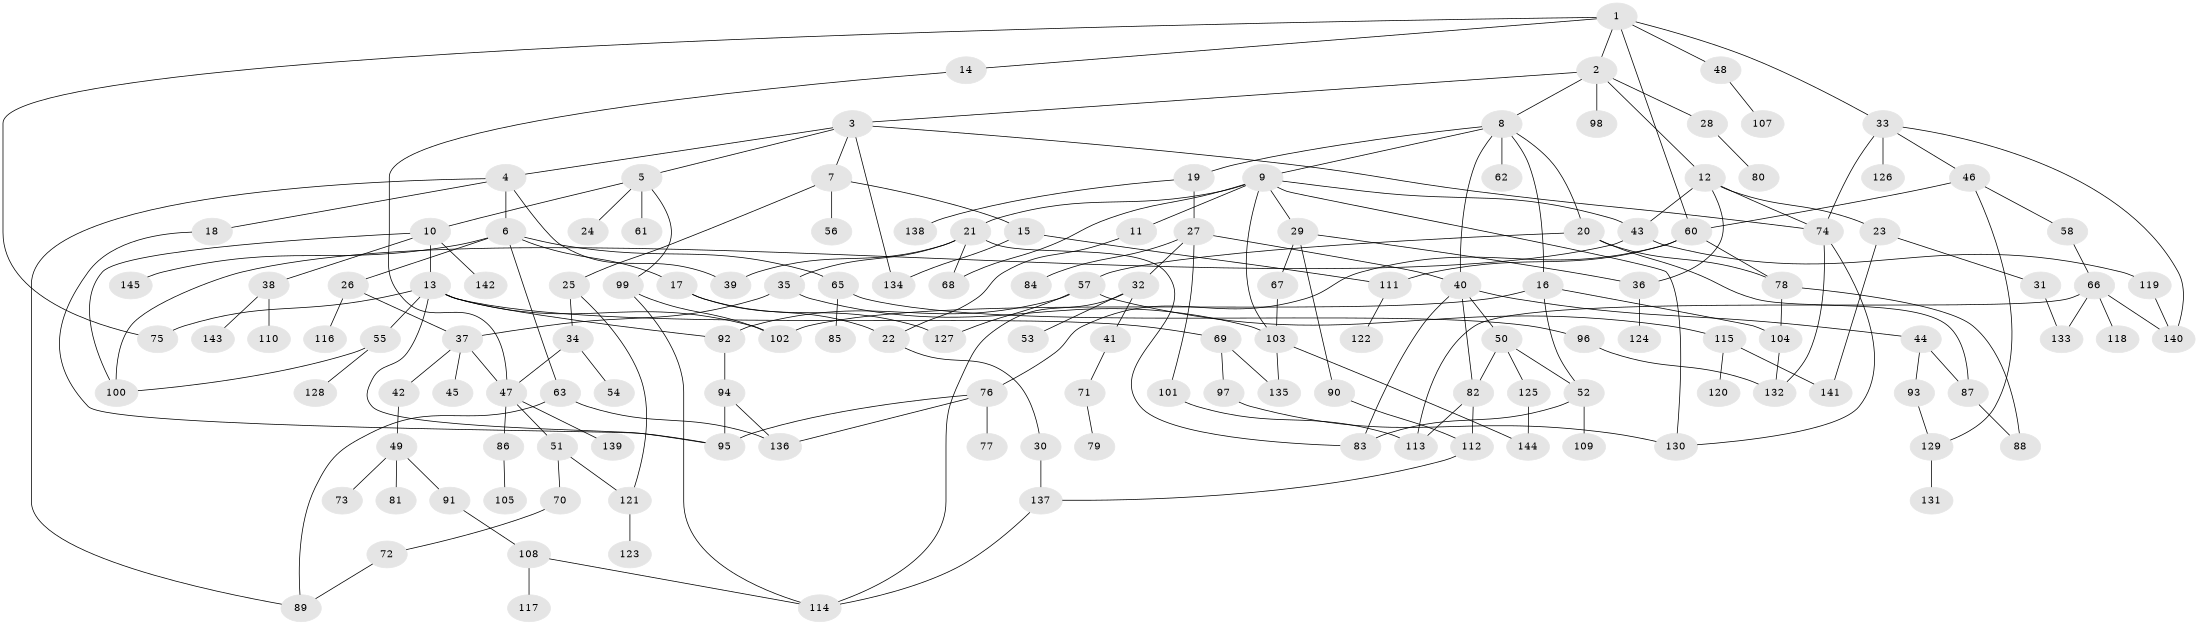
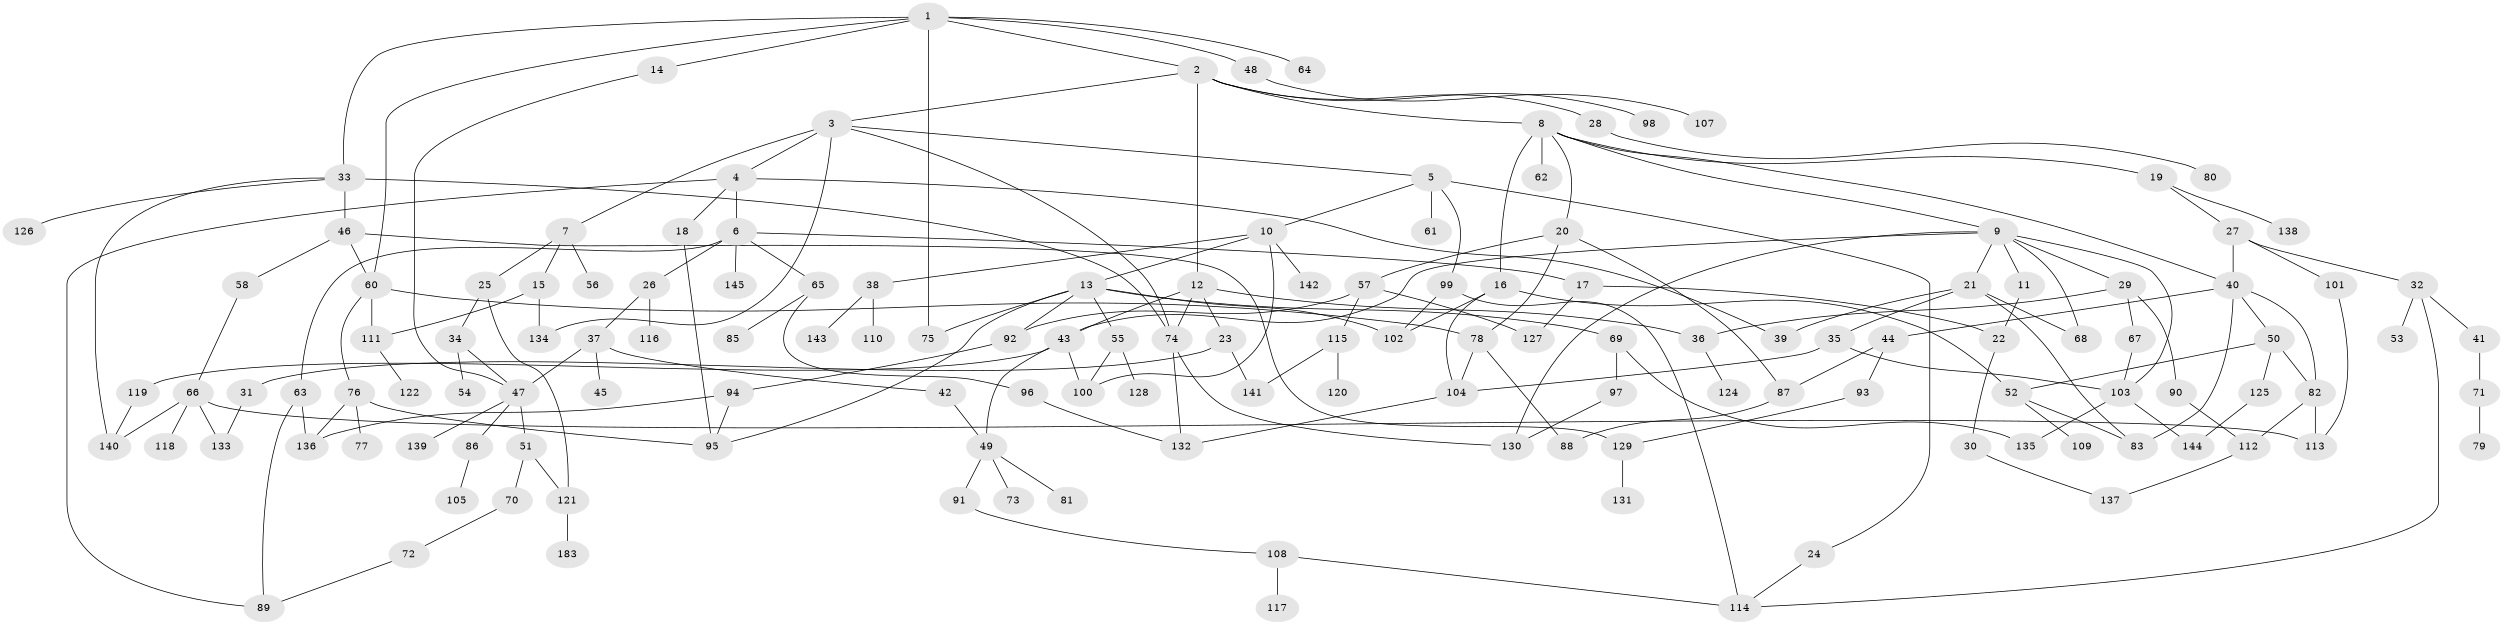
node "64": added
node "84": removed
edge "35" -- "37": now "35" -- "104"
edge "43" -- "49": added
node "123": label "123" -> "183"
edge "137" -- "114": now "24" -- "114"
